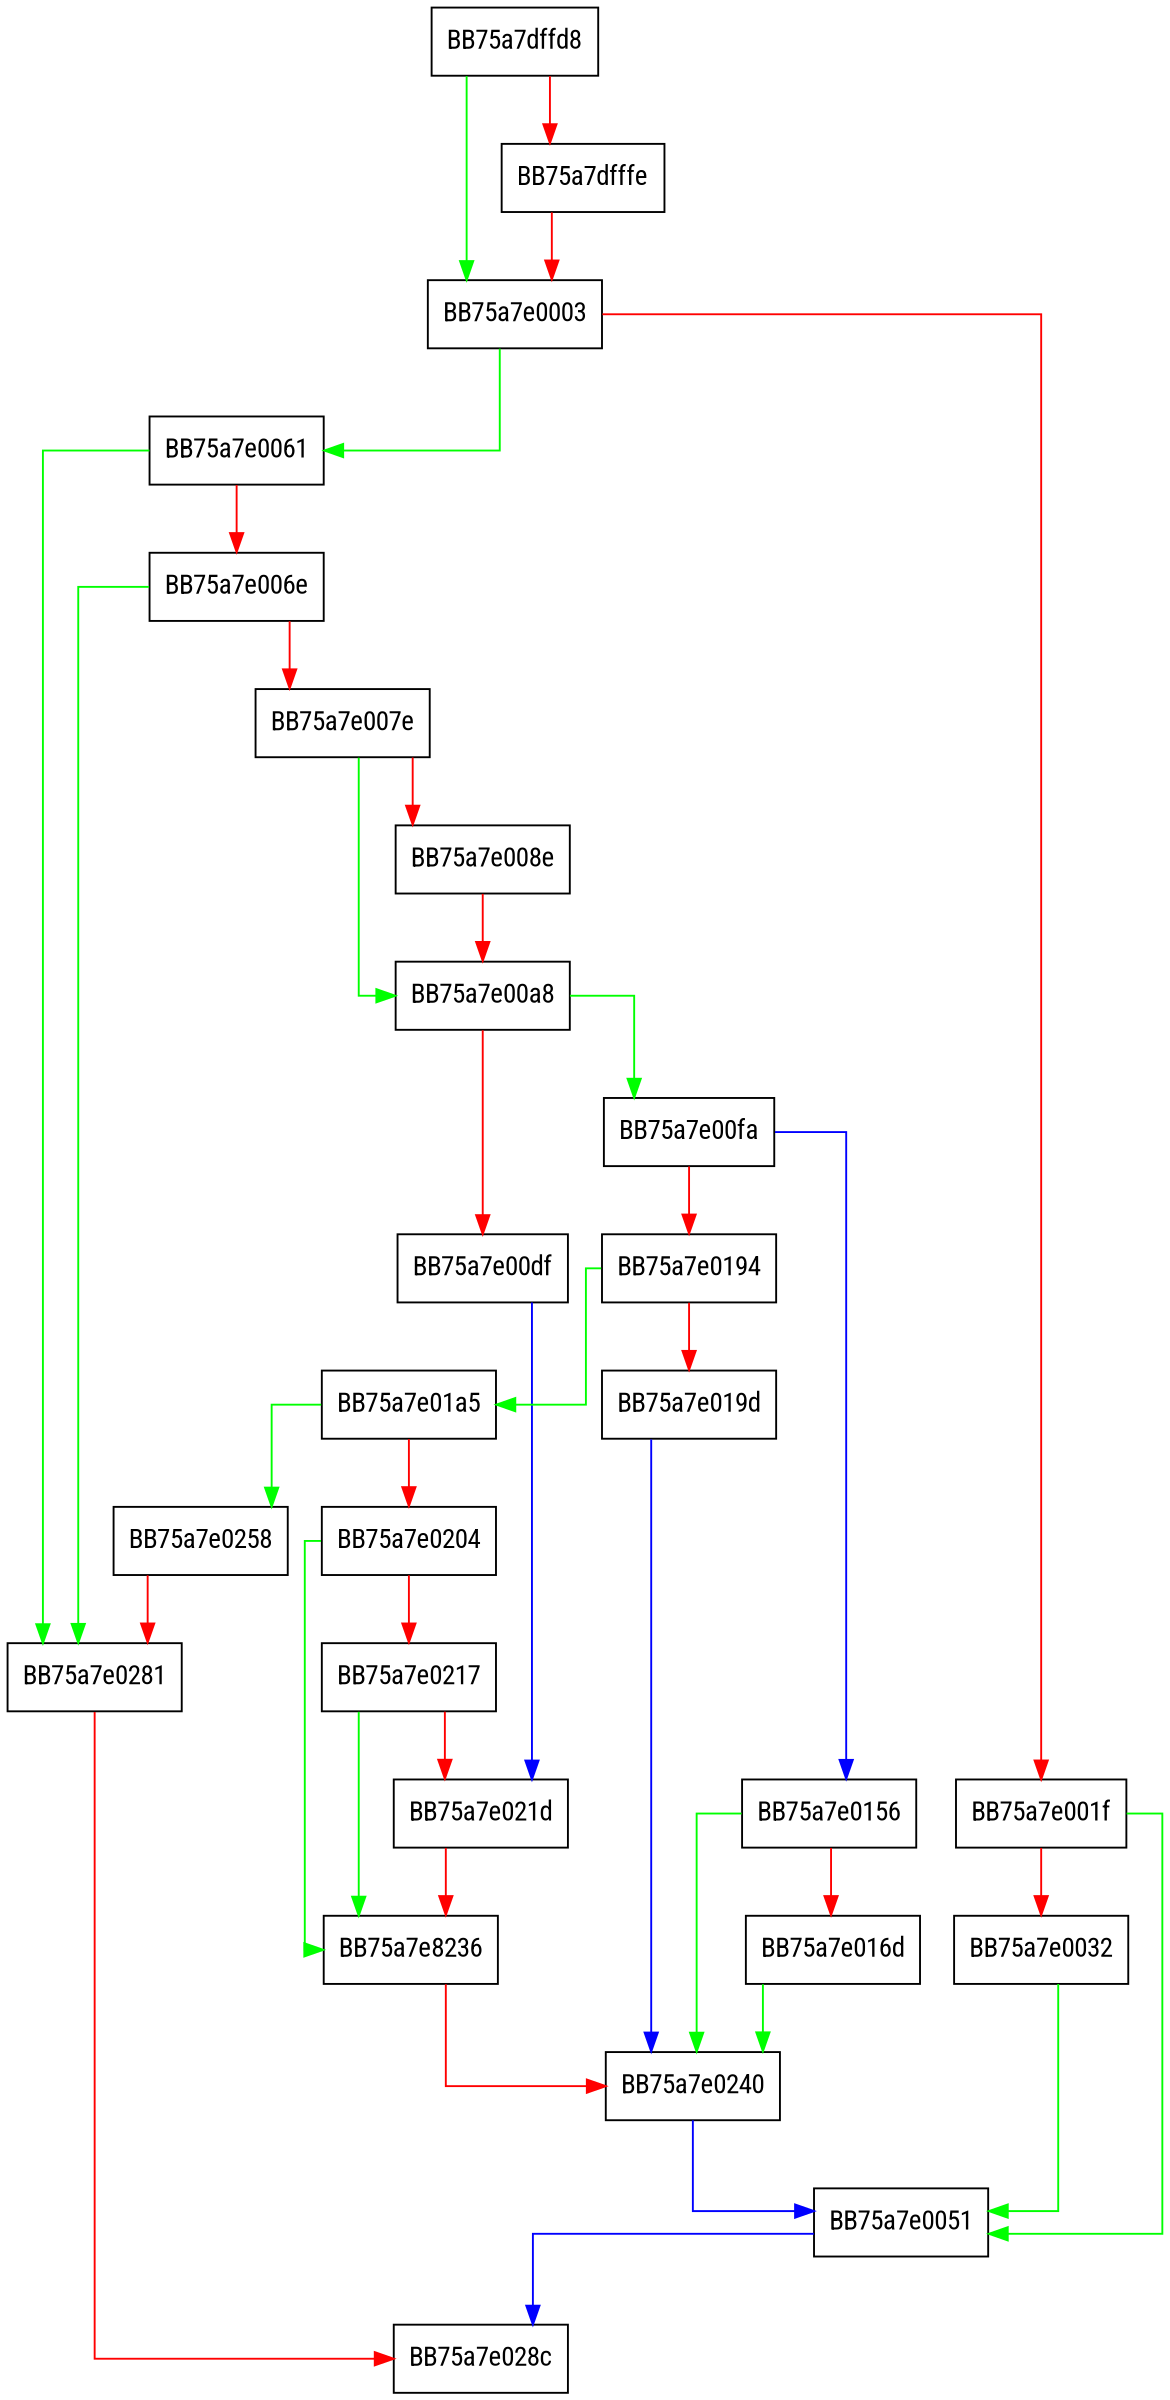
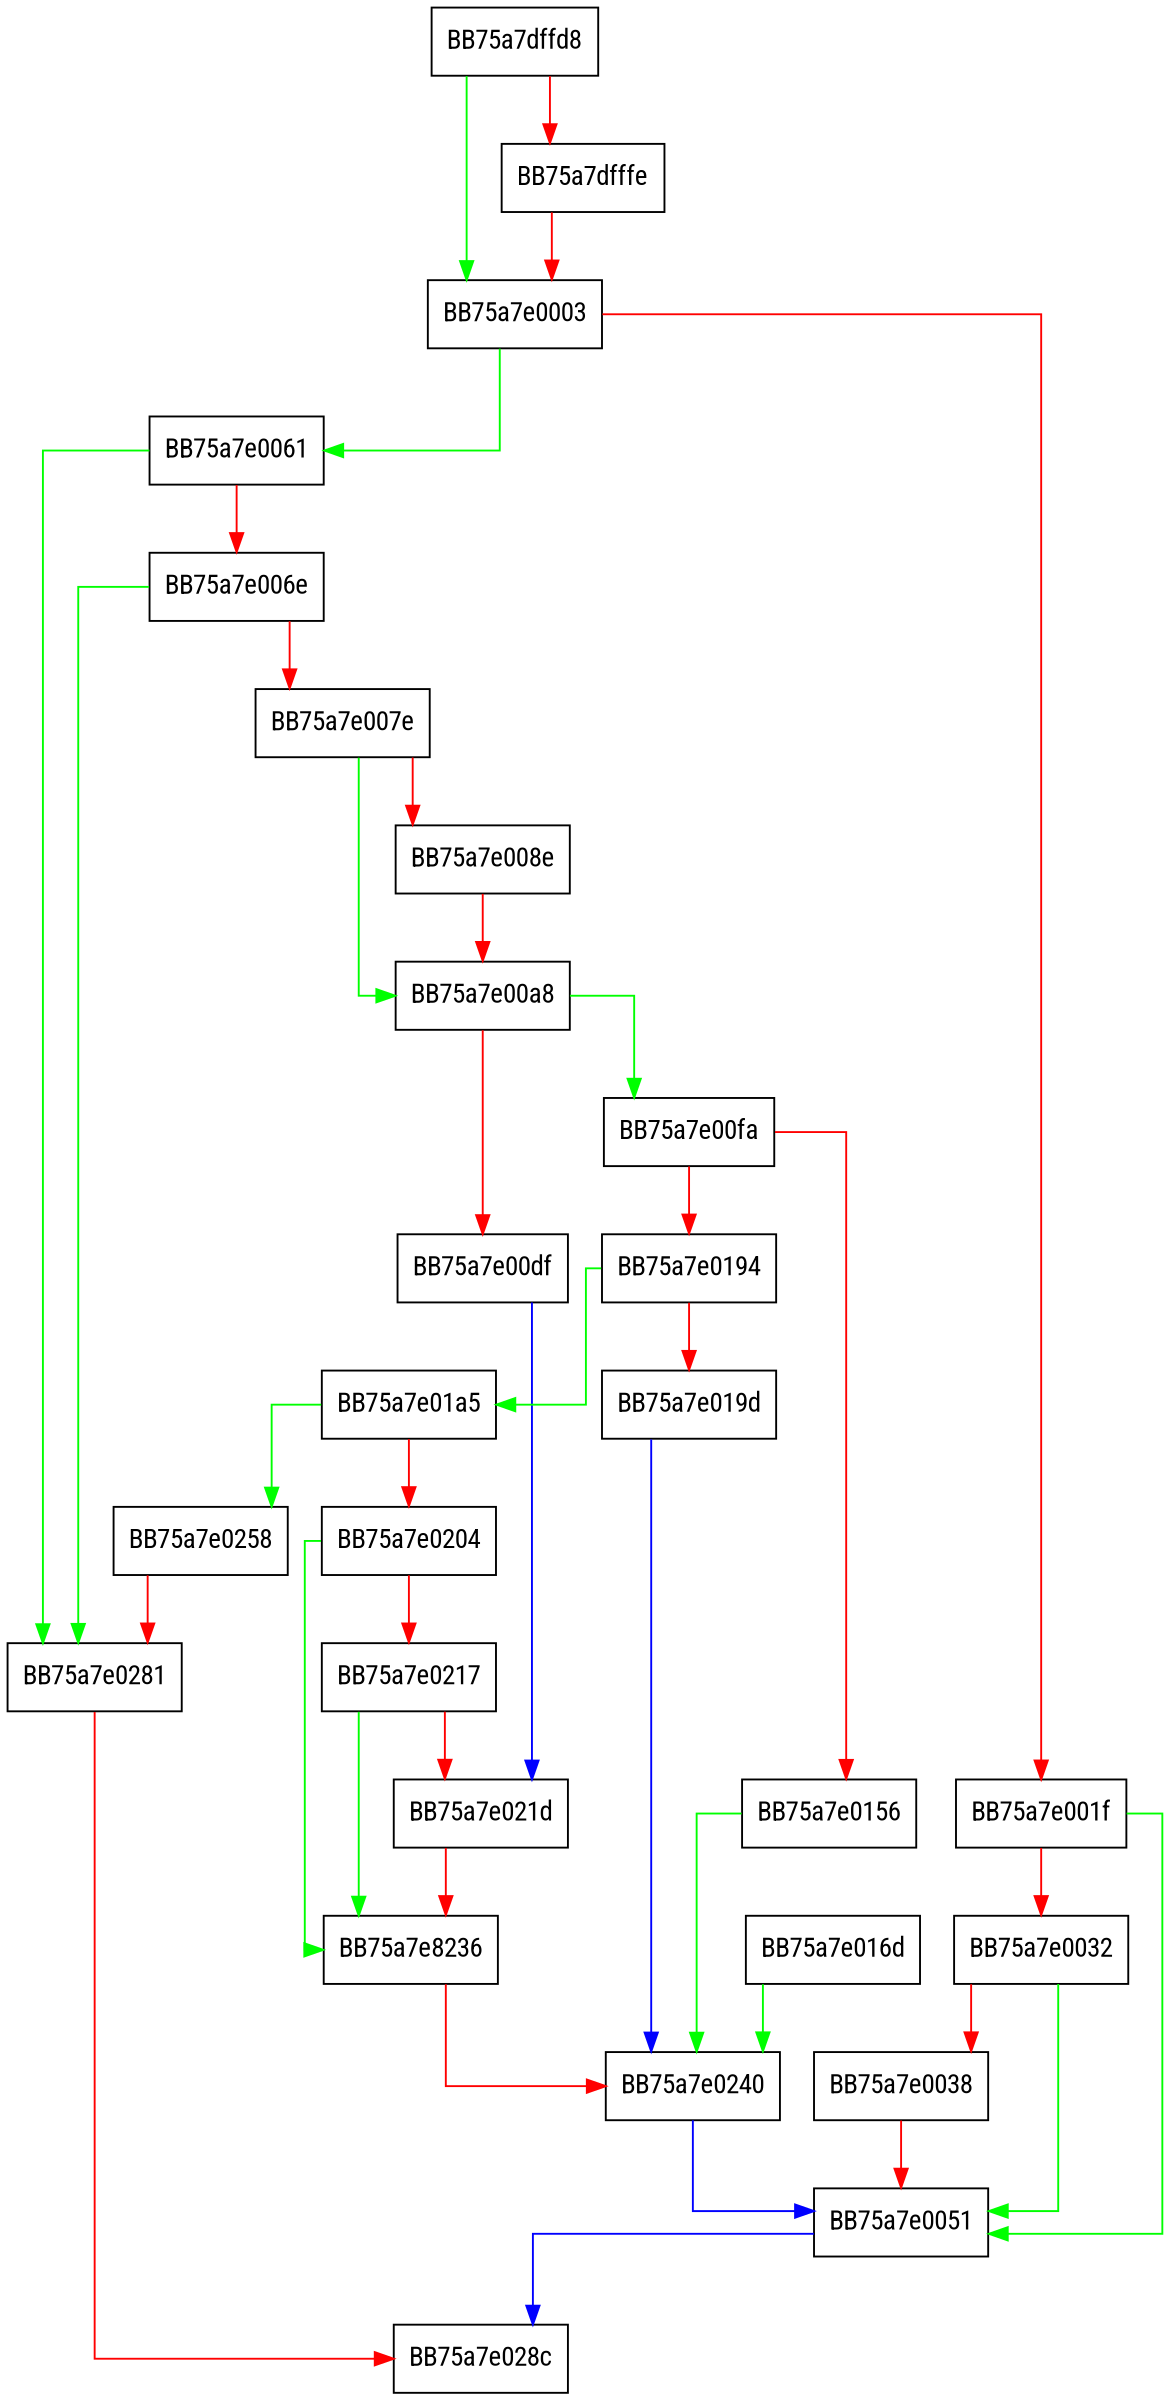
edge "BB75a7e00fa" -> "BB75a7e0156": color blue -> red
edge "BB75a7e0156" -> "BB75a7e016d": removed
node "BB75a7e0038": added
